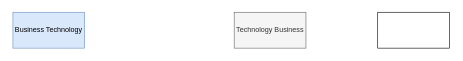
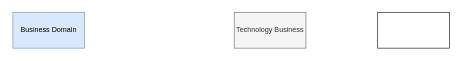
node "Business Technology": label "Business Technology" -> "Business Domain"
